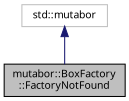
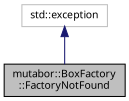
node "std::mutabor": label "std::mutabor" -> "std::exception"
